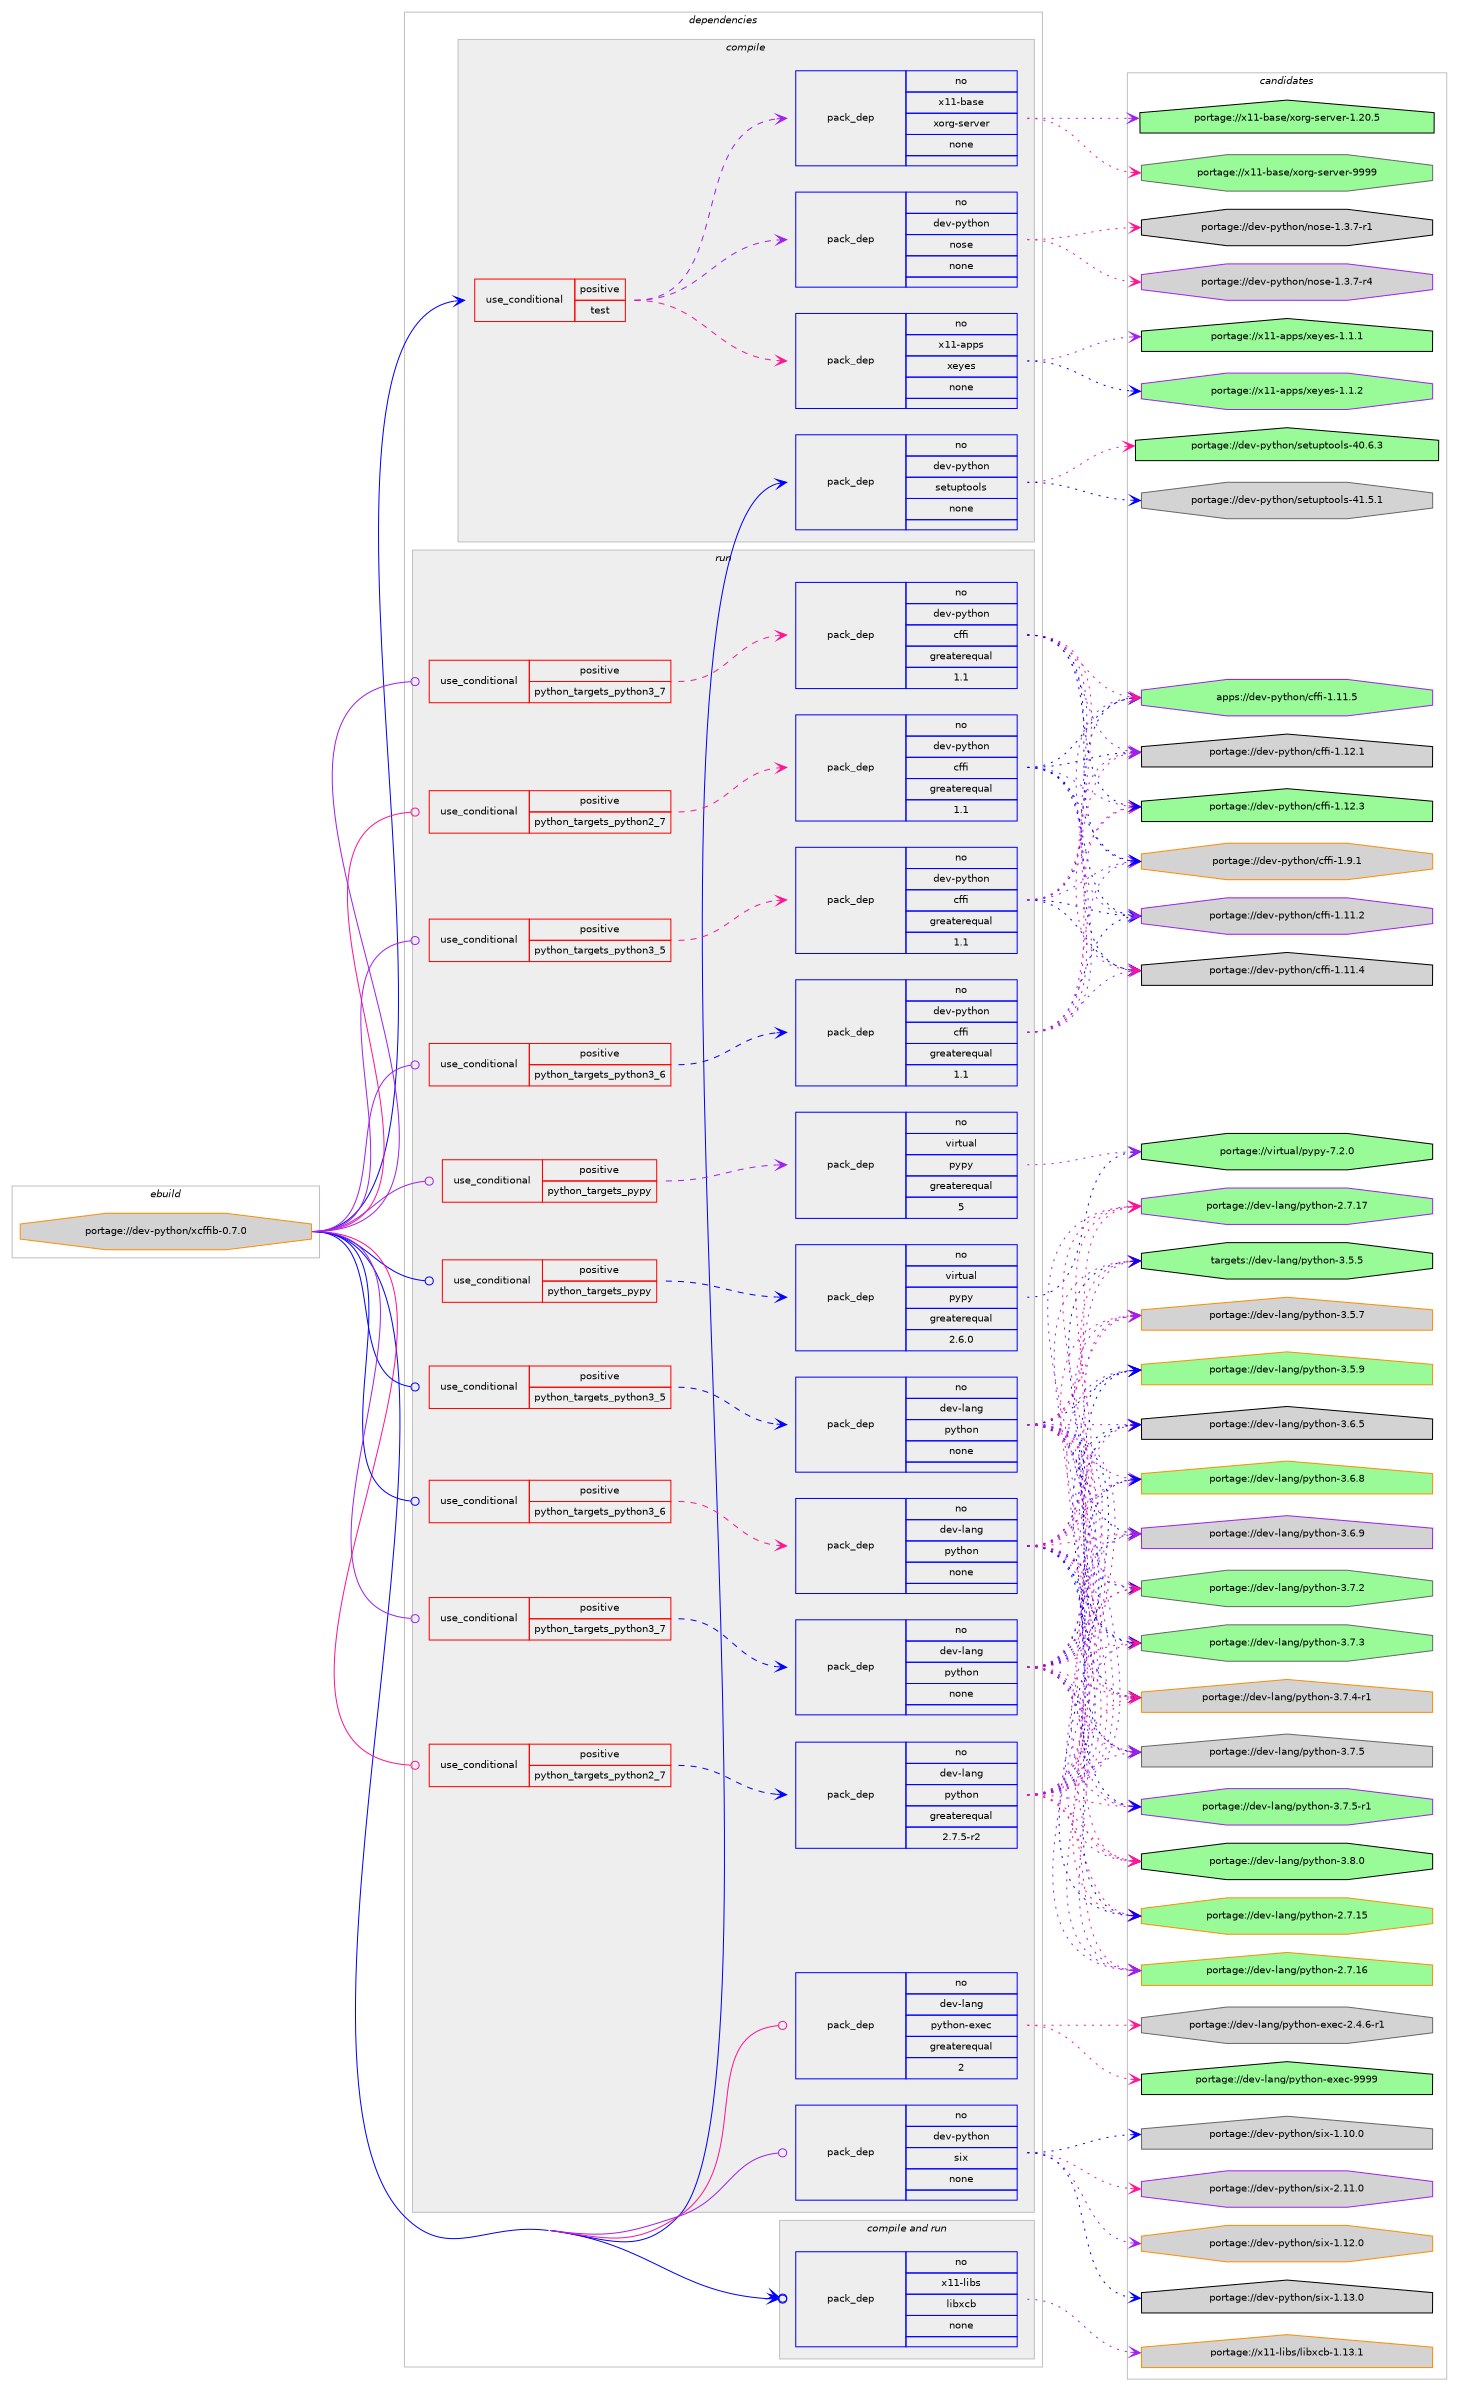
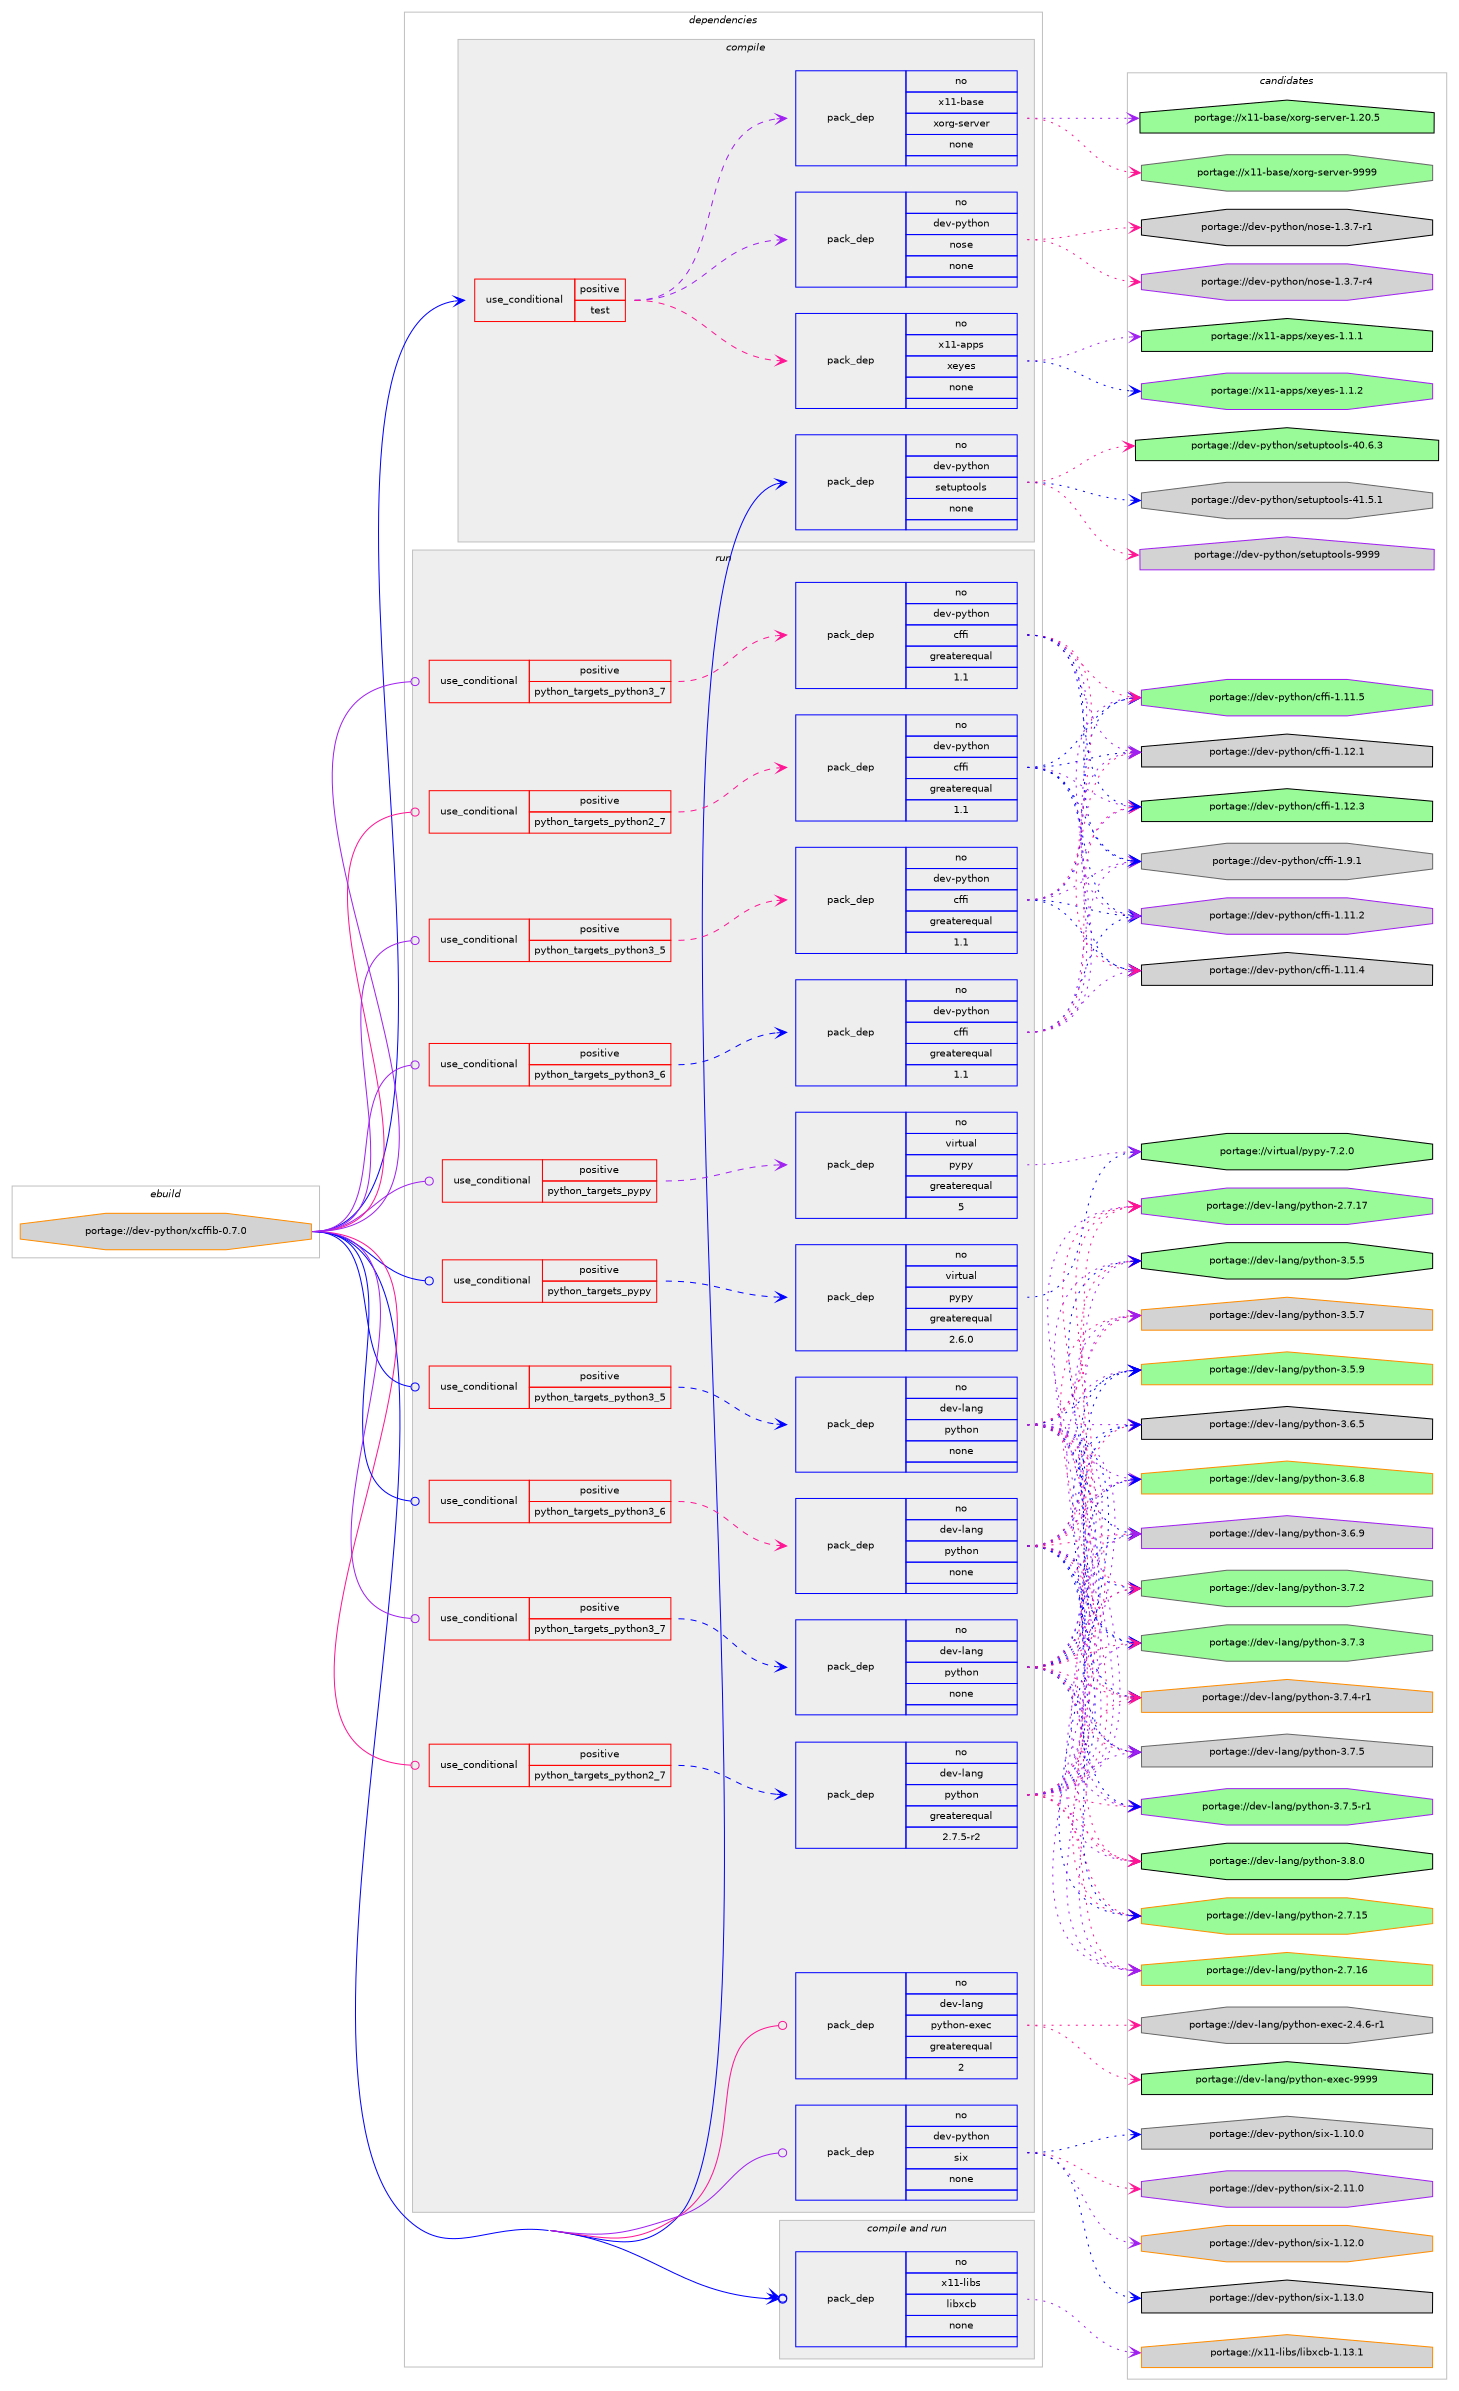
node "portage://dev-python/setuptools-9999": added
node "apps://dev-python/cffi-1.11.5": label "apps://dev-python/cffi-1.11.5" -> "portage://dev-python/cffi-1.11.5"
node "portage://dev-python/cffi-1.9.1": color darkorange -> gray40
node "targets://dev-lang/python-3.5.5": label "targets://dev-lang/python-3.5.5" -> "portage://dev-lang/python-3.5.5"
